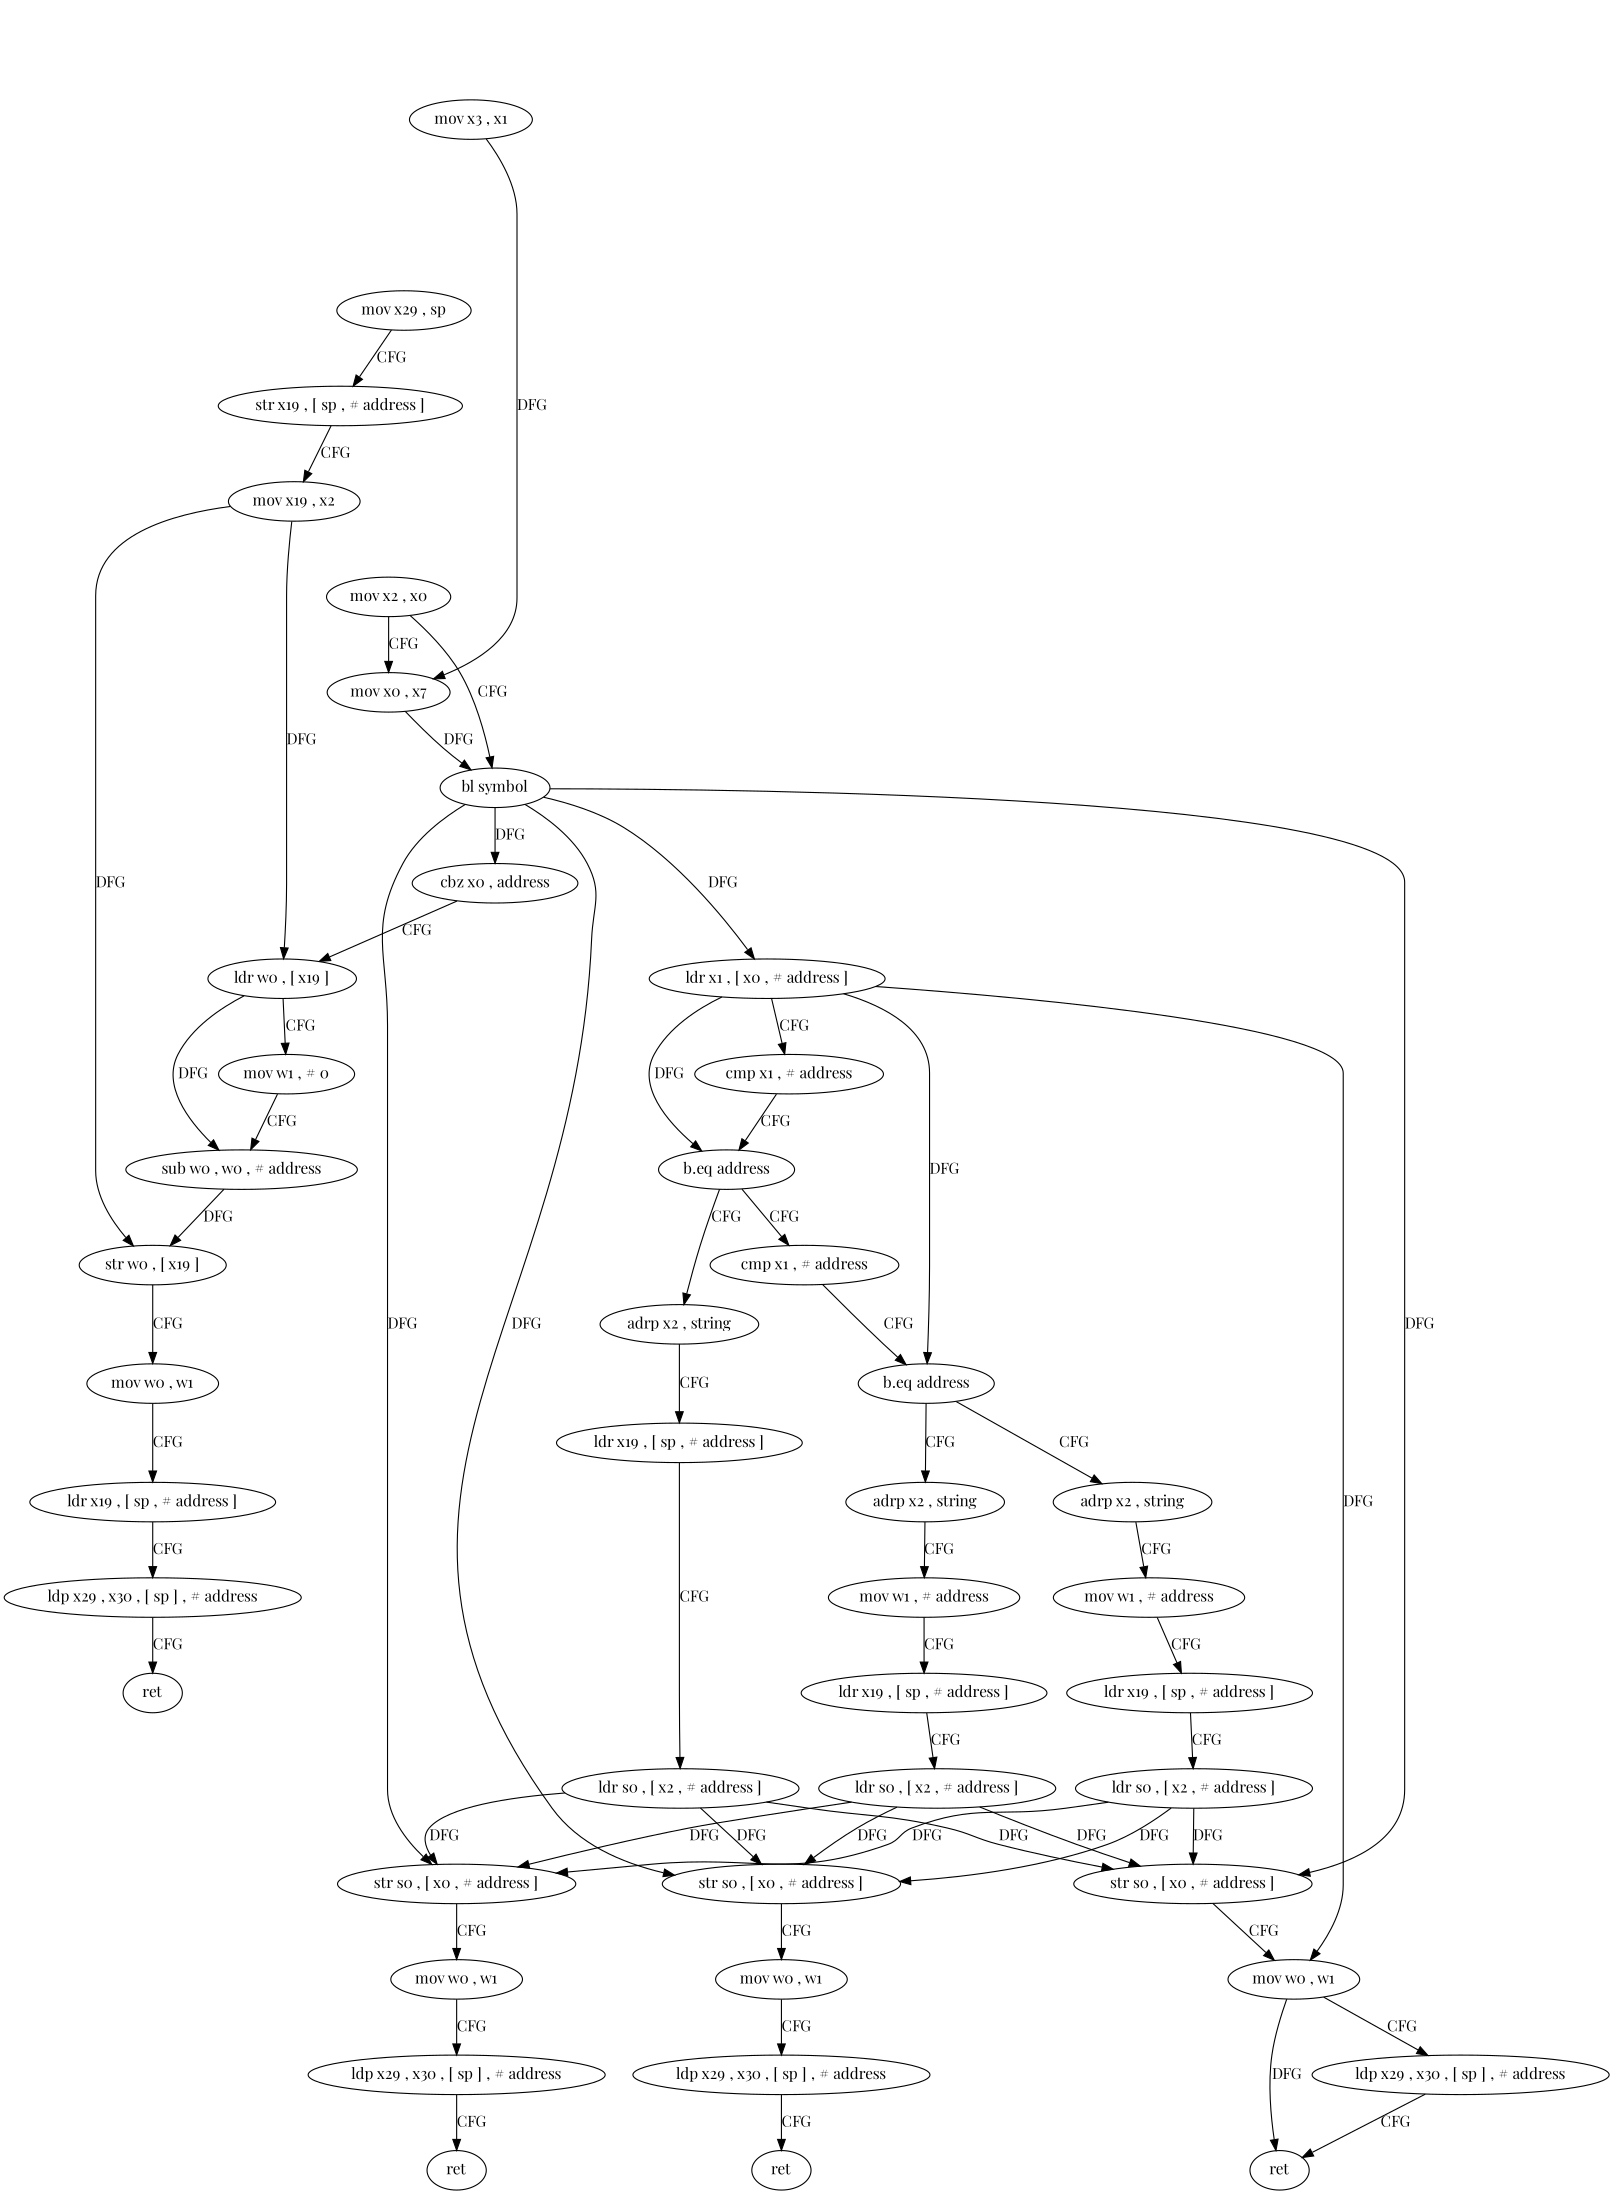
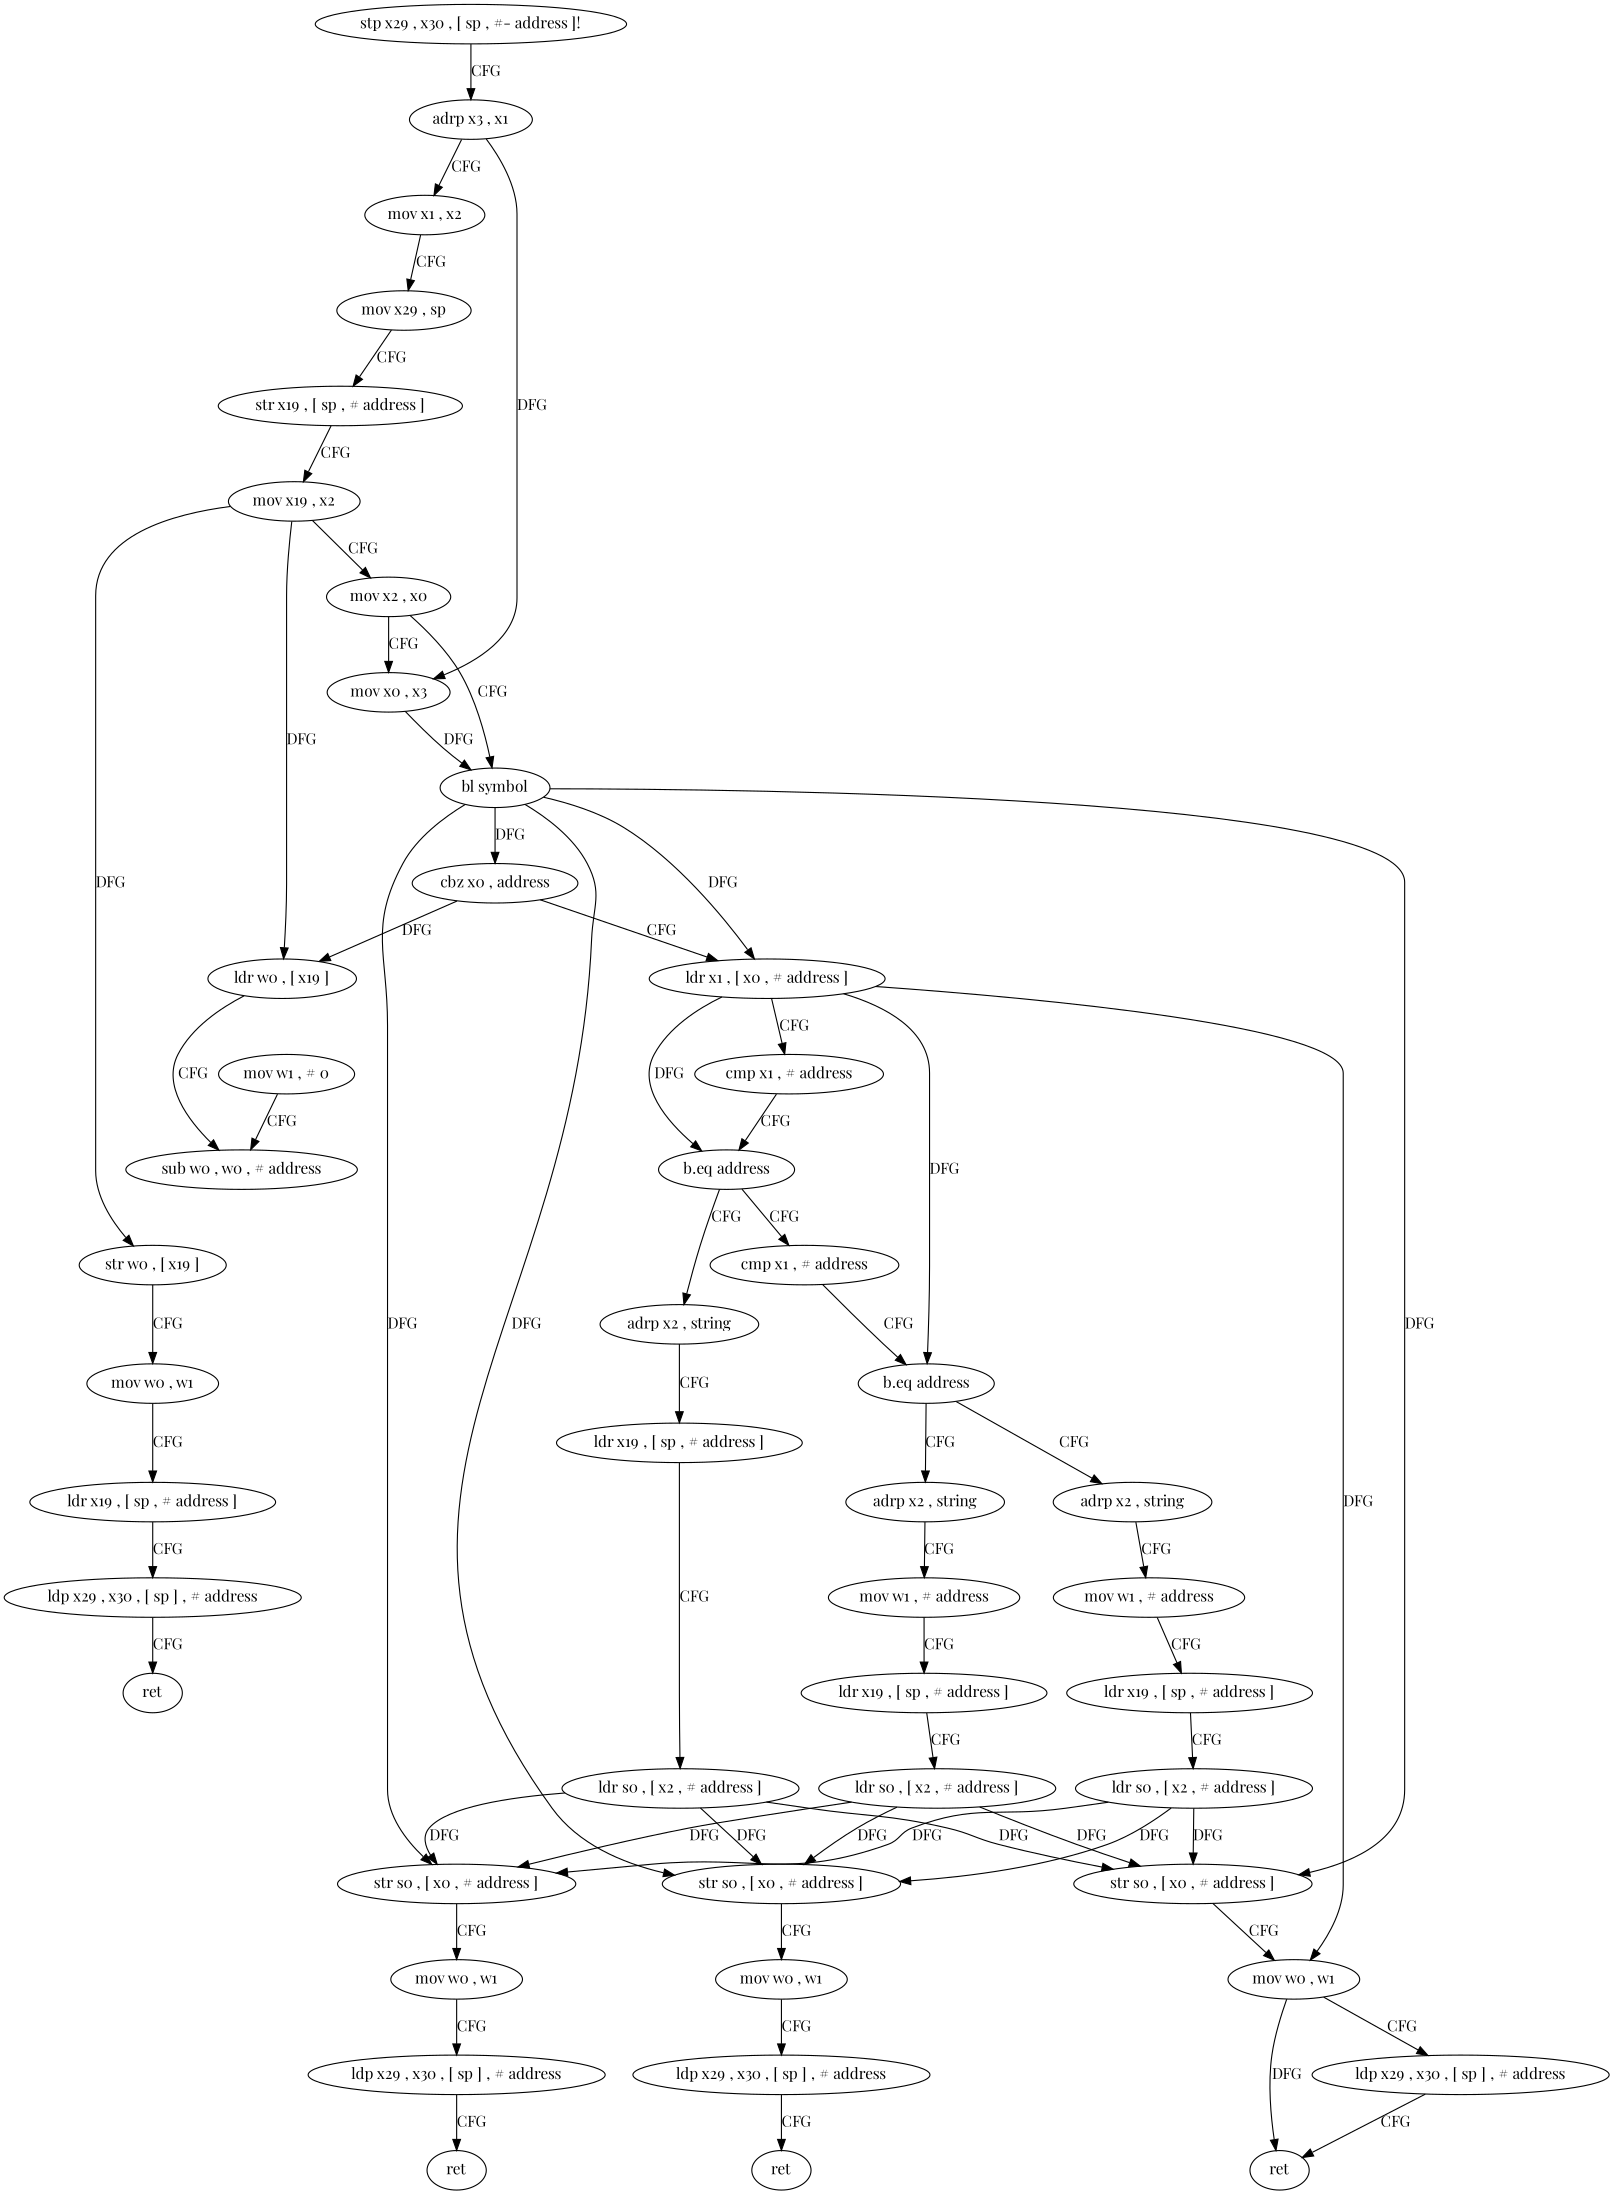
node "stp x29 , x30 , [ sp , #- address ]!": added
node "mov x3 , x1": label "mov x3 , x1" -> "adrp x3 , x1"
node "mov x1 , x2": added
edge "mov x19 , x2" -> "mov x2 , x0": added, label "CFG"
node "mov x0 , x7": label "mov x0 , x7" -> "mov x0 , x3"
edge "cbz x0 , address" -> "ldr x1 , [ x0 , # address ]": added, label "CFG"
edge "cbz x0 , address" -> "ldr w0 , [ x19 ]": label "CFG" -> "DFG"
edge "ldr w0 , [ x19 ]" -> "mov w1 , # 0": removed, label "CFG"
edge "ldr w0 , [ x19 ]" -> "sub w0 , w0 , # address": label "DFG" -> "CFG"
edge "sub w0 , w0 , # address" -> "str w0 , [ x19 ]": removed, label "DFG"
